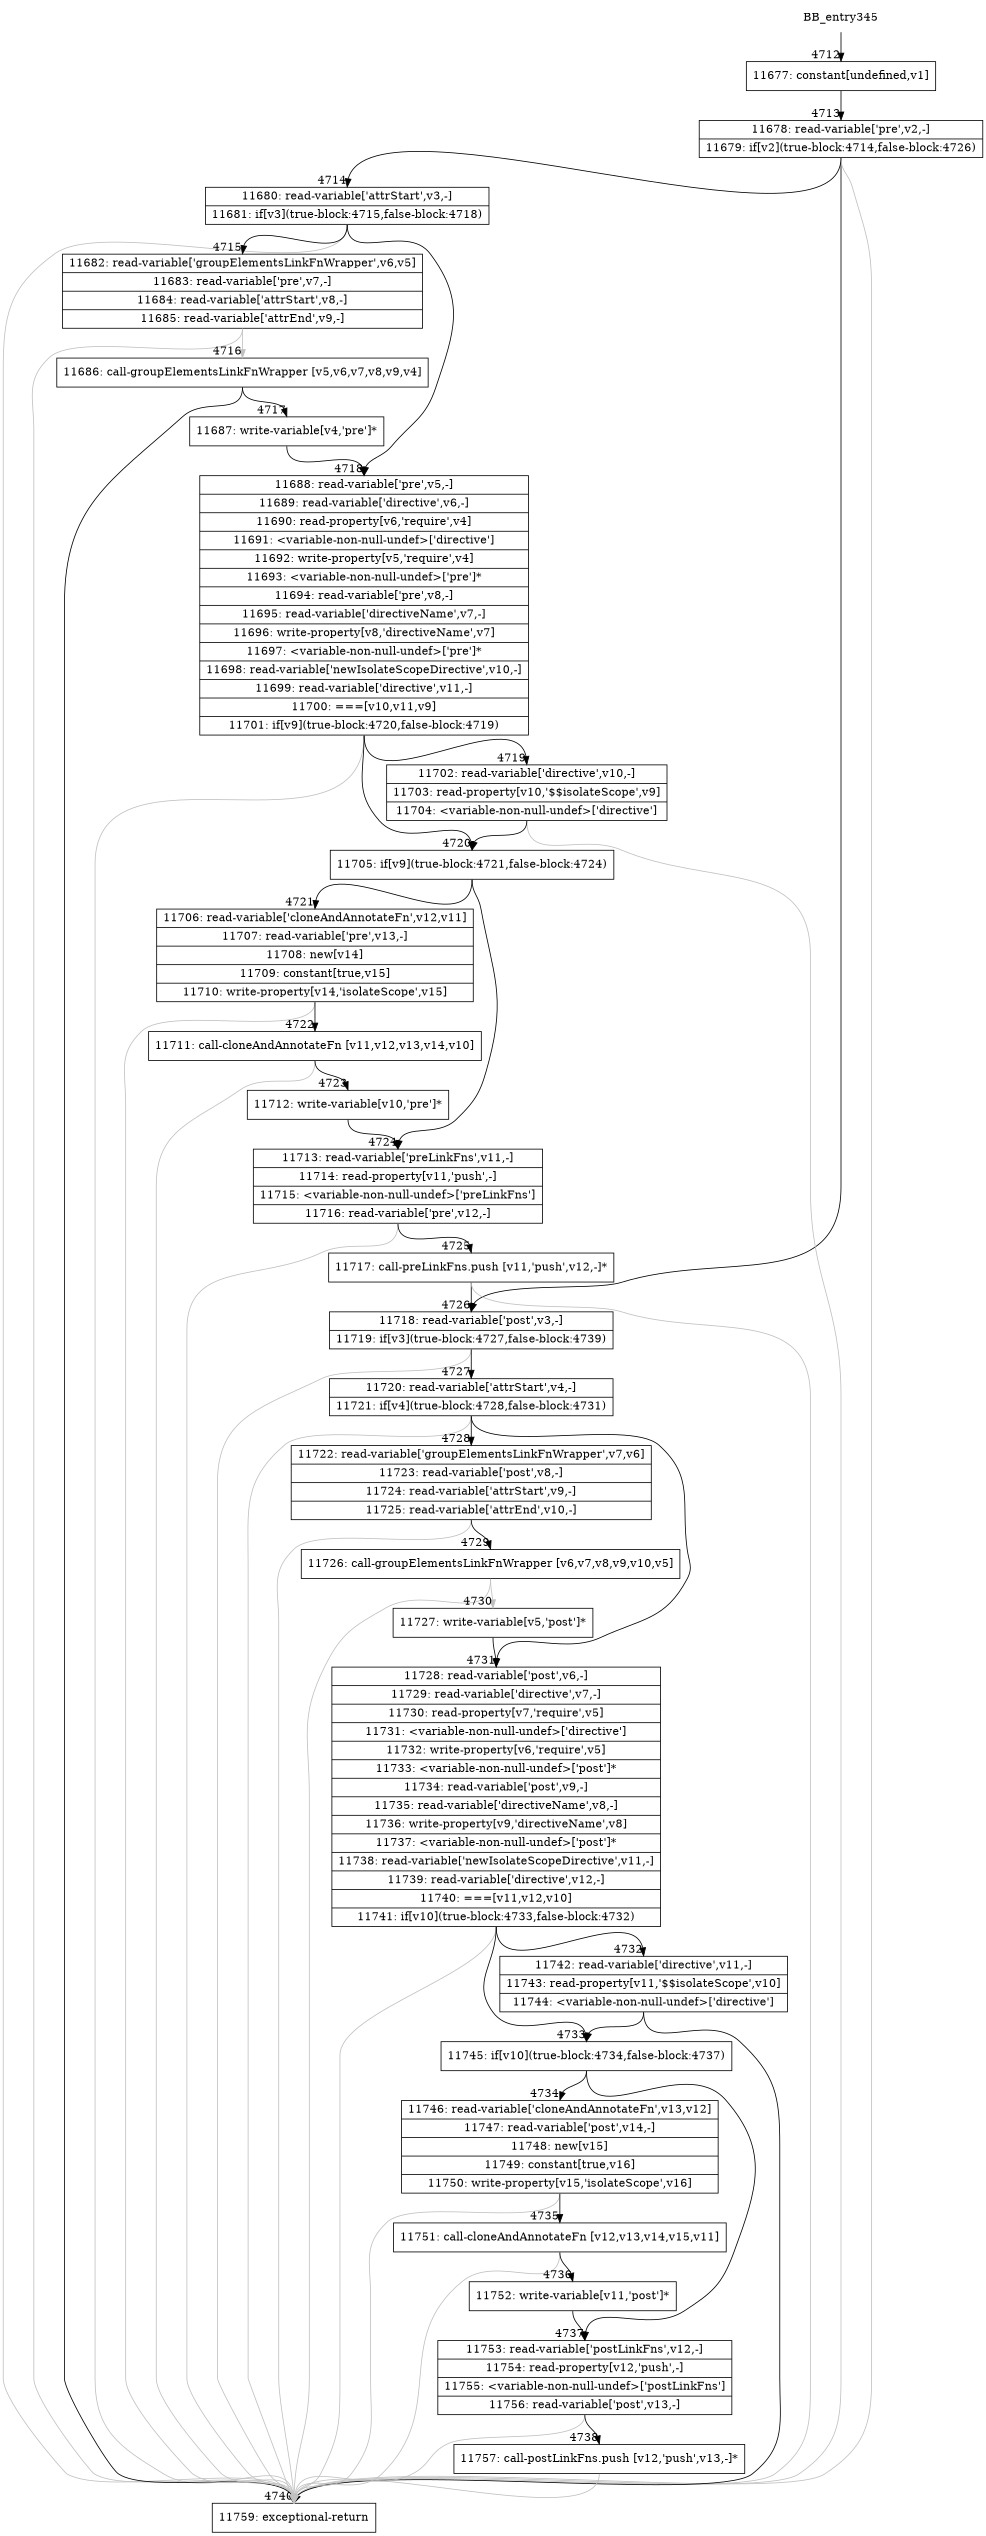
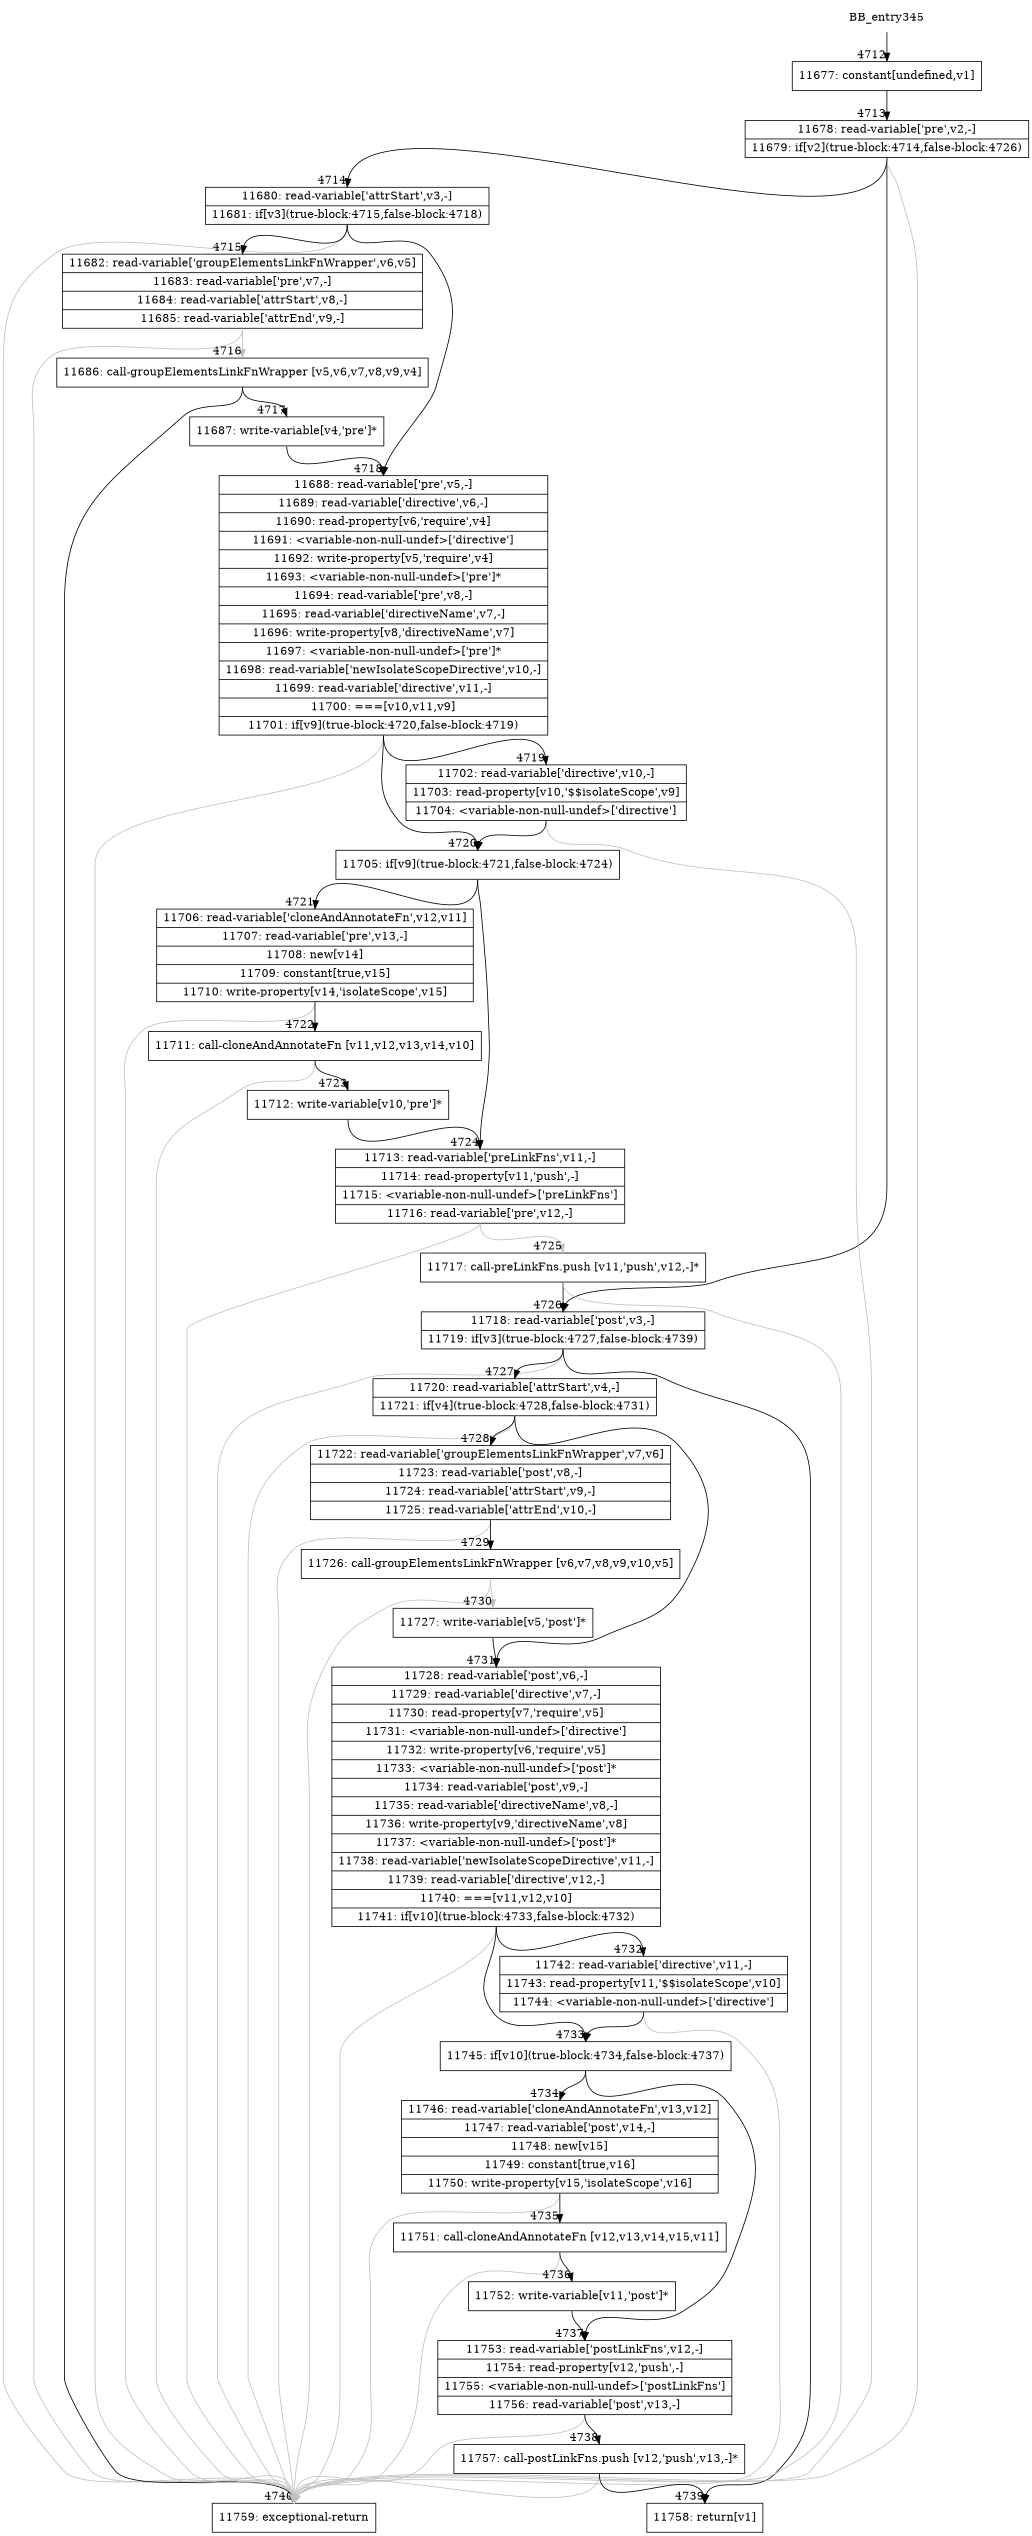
edge "11713: read-variable['preLinkFns',v11,-]" -> "11717: call-preLinkFns.push [v11,'push',v12,-]*": color black -> gray
edge "11742: read-variable['directive',v11,-]" -> "11759: exceptional-return": color black -> gray
node "11758: return[v1]": added
